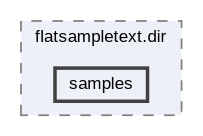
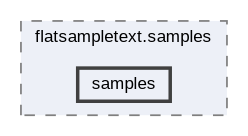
cluster "flatsampletext.dir": label "flatsampletext.dir" -> "flatsampletext.samples"
